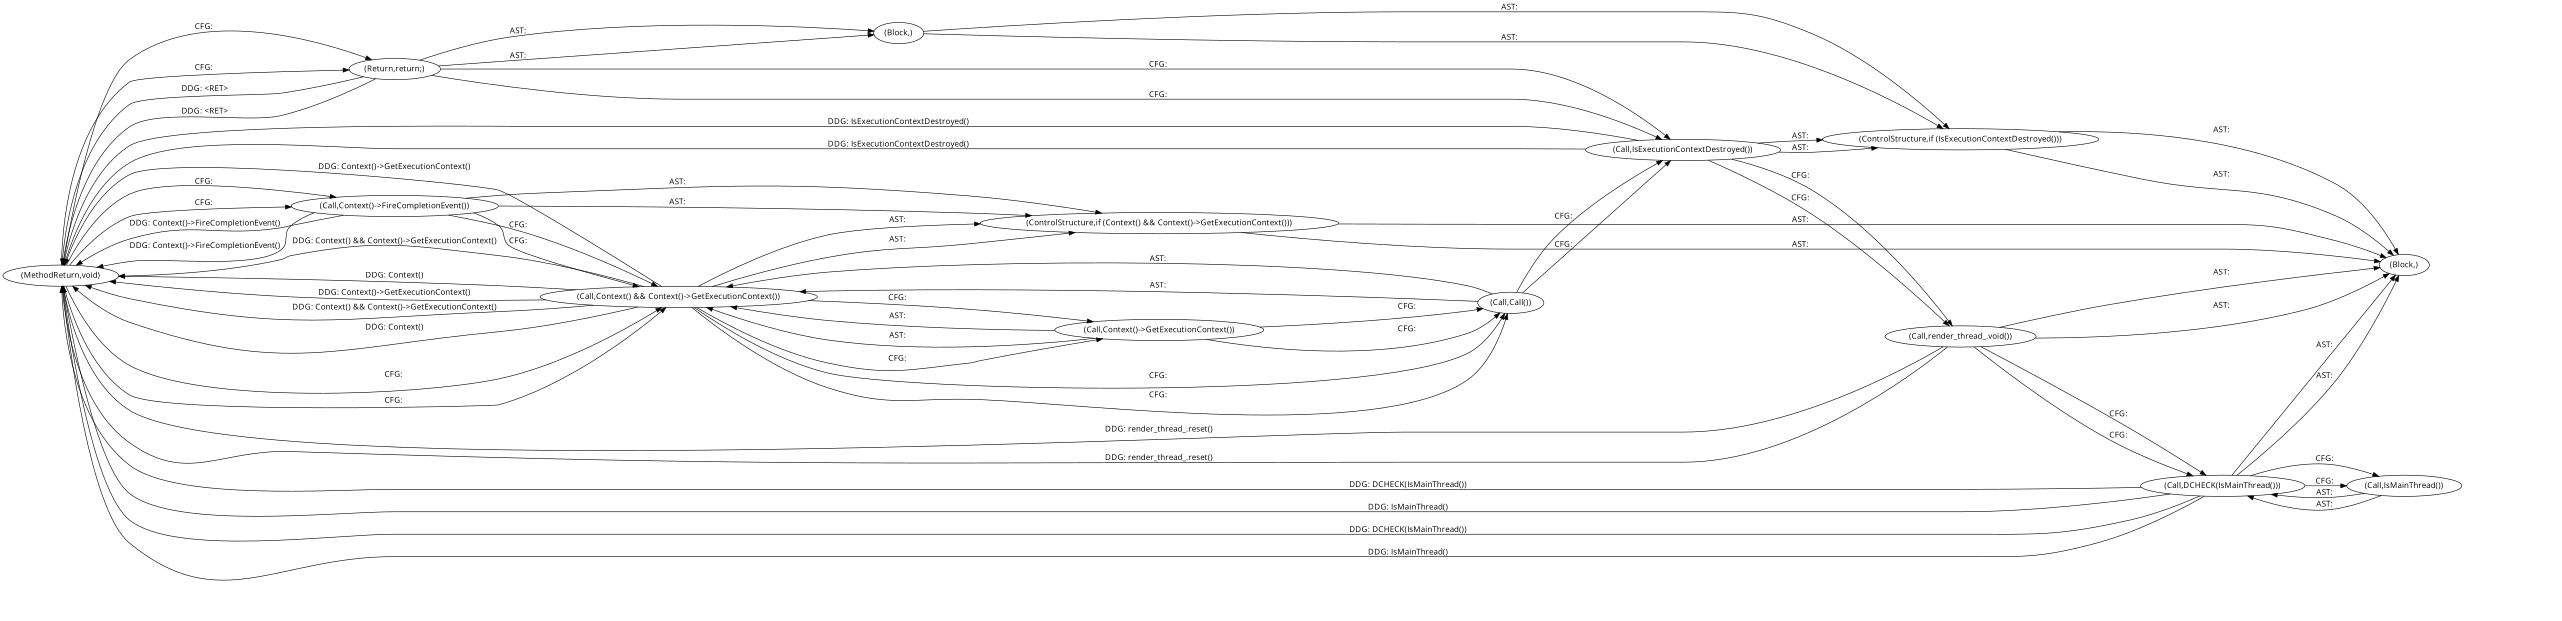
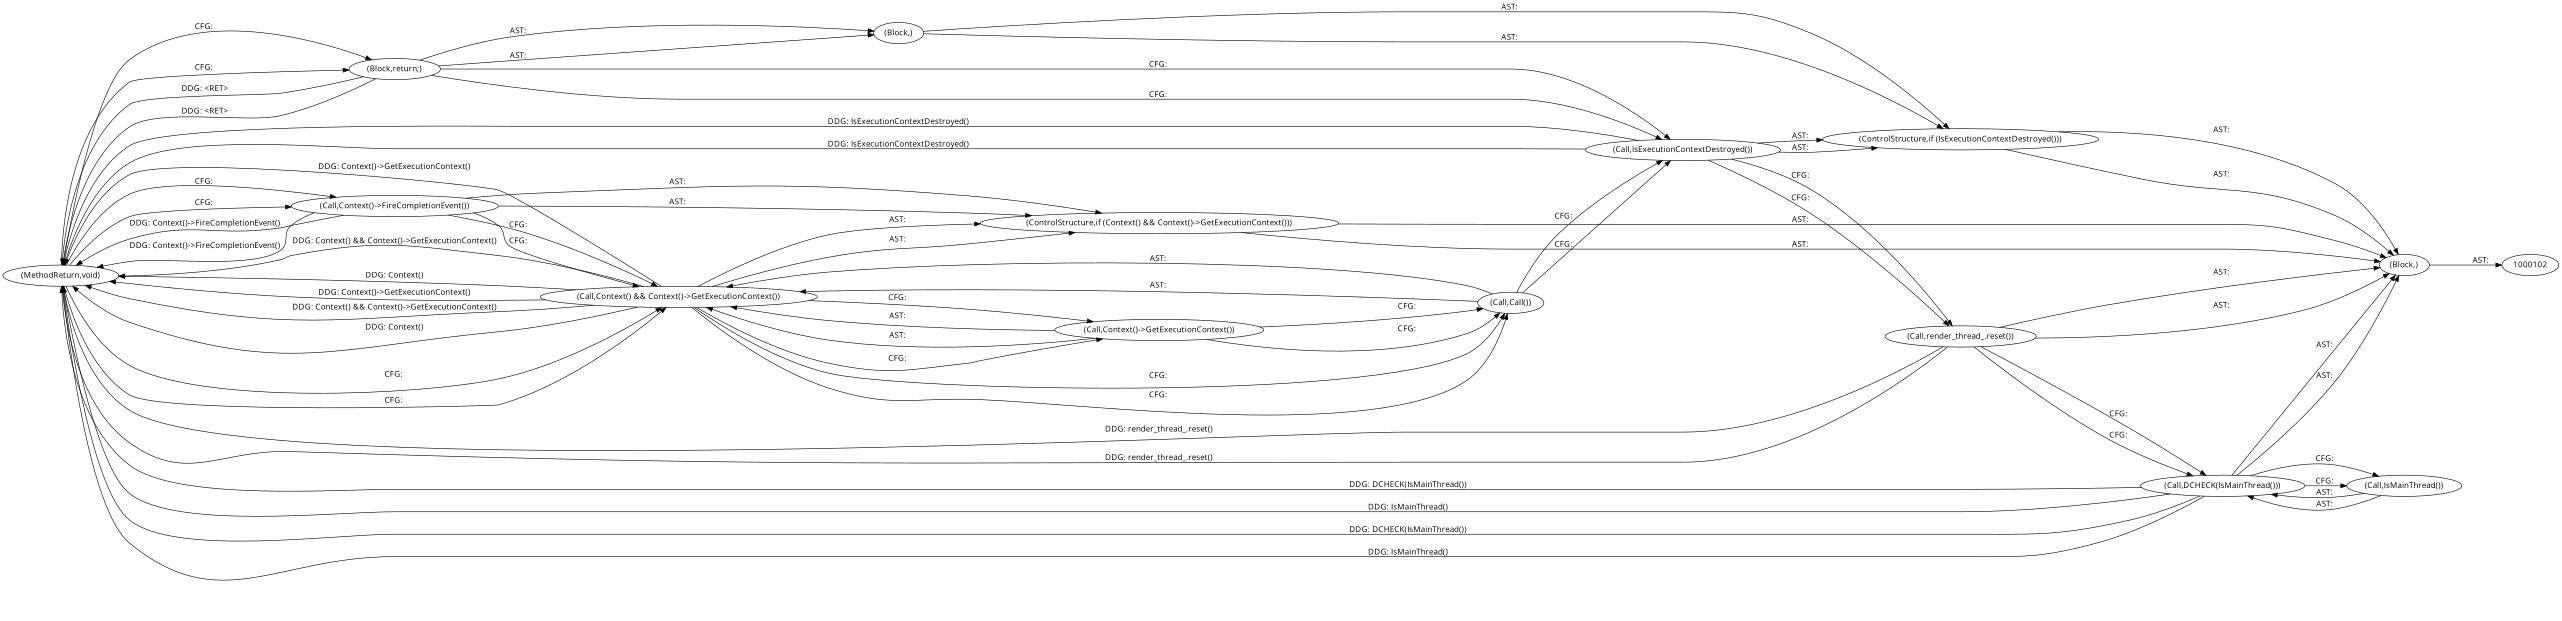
node "(Return,return;)": label "(Return,return;)" -> "(Block,return;)"
node "1000102": added
node "(Call,render_thread_.void())": label "(Call,render_thread_.void())" -> "(Call,render_thread_.reset())"
